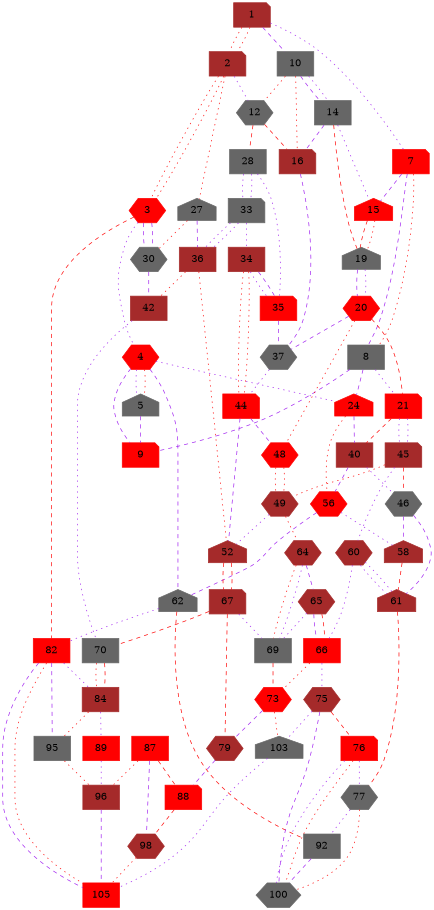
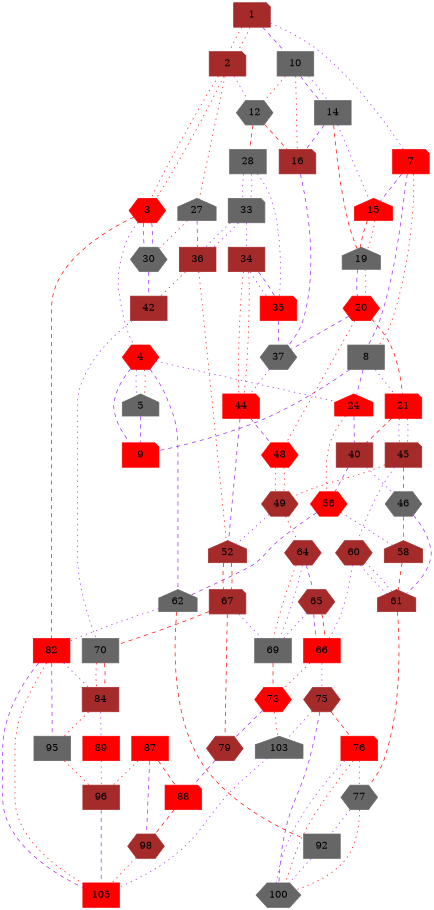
edge "92" -- "100": style dashed -> dotted
